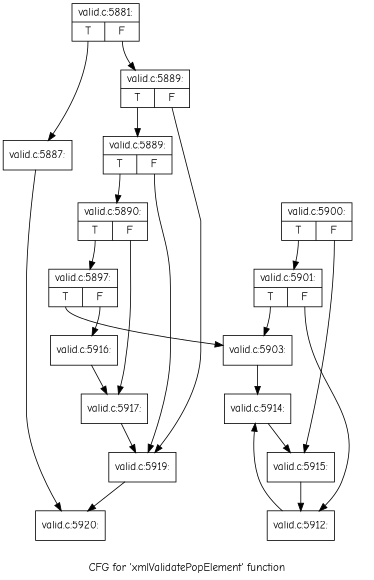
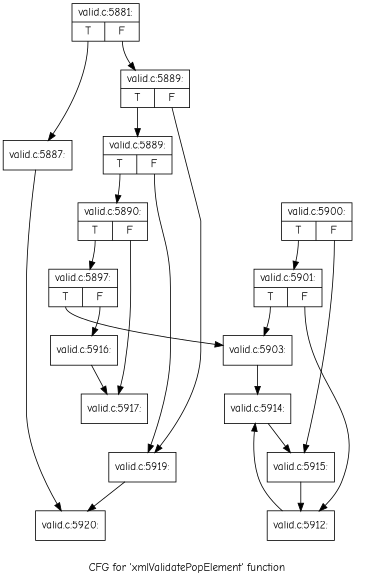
edge "valid.c:5917:" -> "valid.c:5919:": removed
